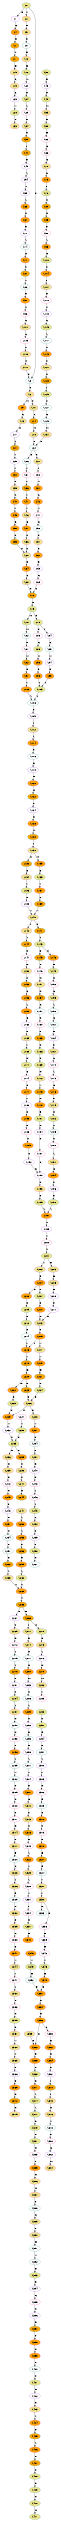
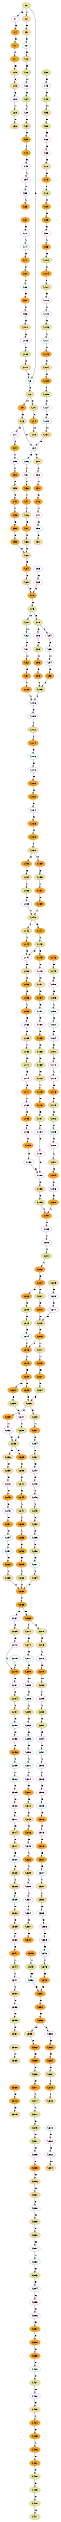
edge "S63" -> "S67": removed, label "T"
node "S108": color deeppink -> teal
edge "S18" -> "S22": now "S13" -> "S22"
node "S61": removed
edge "S143" -> "S146": now "S143" -> "S147"
node "S198": fillcolor khaki -> orange
node "S202": fillcolor khaki -> orange
node "S203": removed
edge "S225" -> "S229": now "S225" -> "S227"
edge "S244" -> "S247": added, label "S"
node "S264": added
edge "S272" -> "S275": now "S272" -> "S278"
edge "S285" -> "S288": added, label "S"
node "S289": fillcolor orange -> khaki
edge "S330" -> "S336": now "S333" -> "S336"
node "S342": color deeppink -> teal
edge "S356" -> "S362": now "S356" -> "S359"
edge "S357" -> "S360": removed, label "V"
node "S366": removed
node "S367": fillcolor white -> khaki
node "S376": removed
